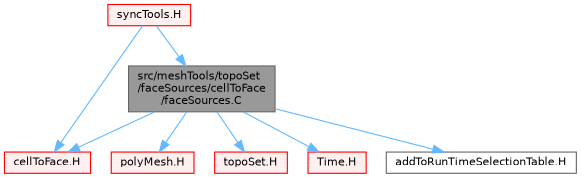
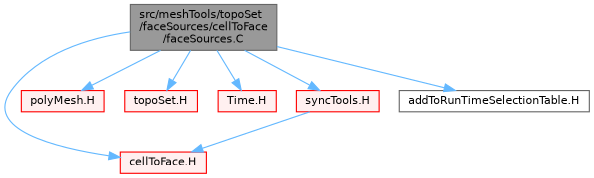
edge "syncTools.H" -> "src/meshTools/topoSet /faceSources/cellToFace /faceSources.C": reversed
